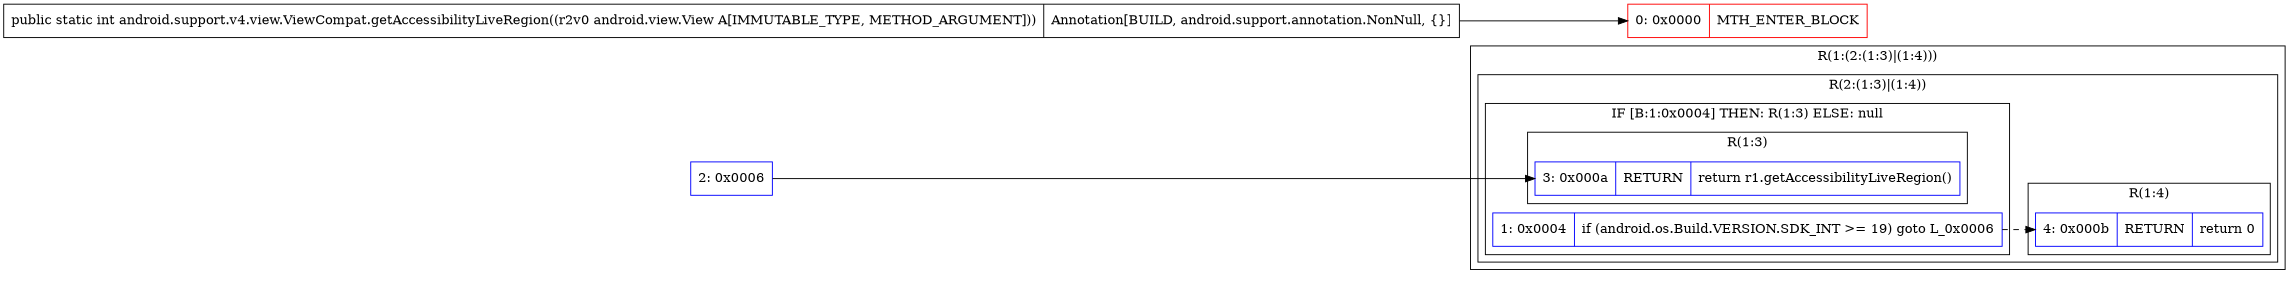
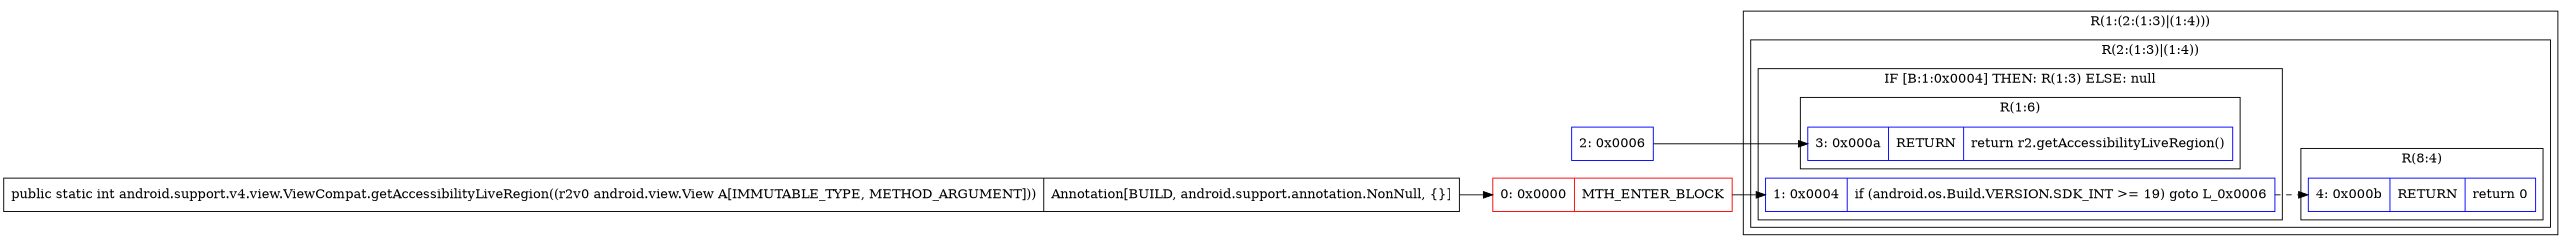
cluster "R(1:3)": label "R(1:3)" -> "R(1:6)"
node "3: 0x000a": text "return r1.getAccessibilityLiveRegion()" -> "return r2.getAccessibilityLiveRegion()"
cluster "R(1:4)": label "R(1:4)" -> "R(8:4)"
edge "0: 0x0000" -> "1: 0x0004": added
